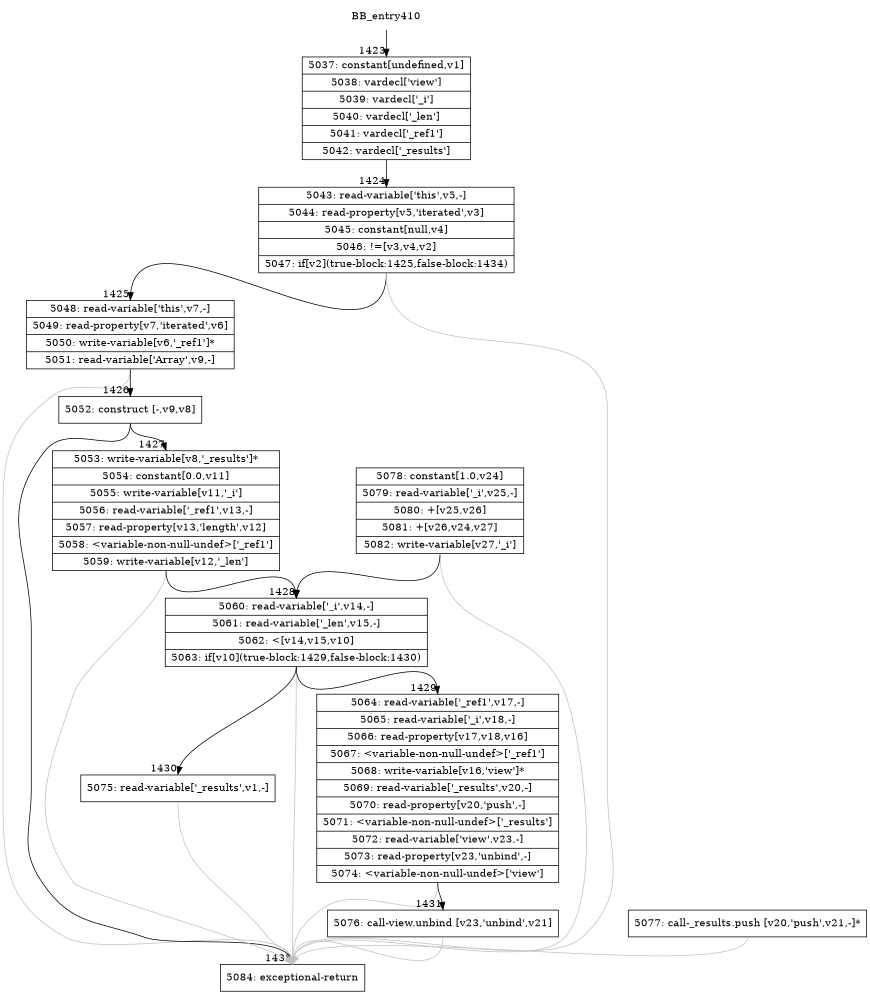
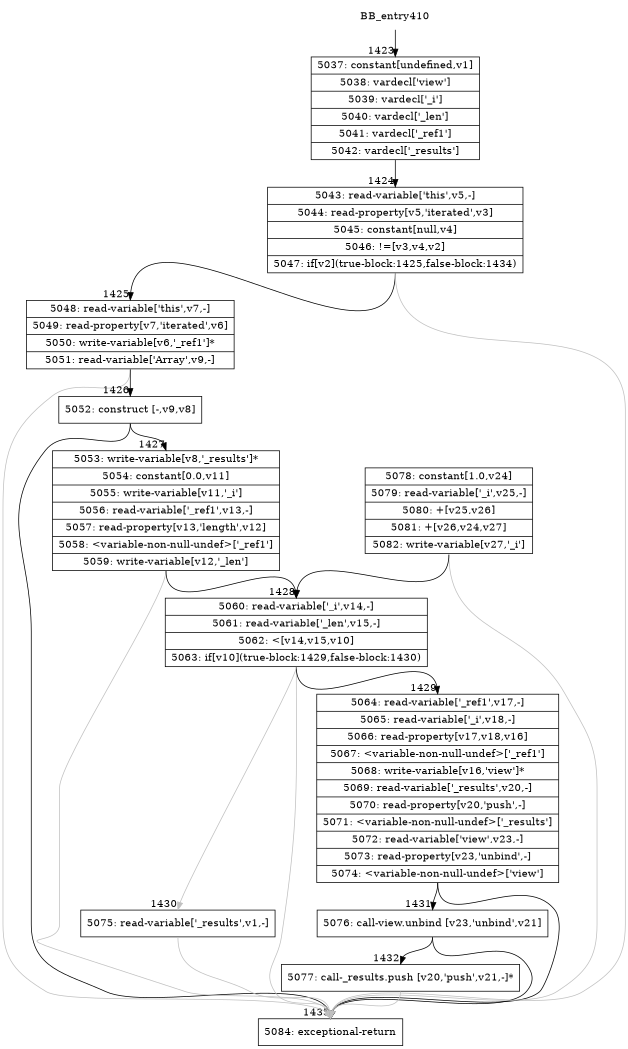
edge "5060: read-variable['_i',v14,-]" -> "5075: read-variable['_results',v1,-]": color black -> gray
edge "5064: read-variable['_ref1',v17,-]" -> "5084: exceptional-return": color gray -> black
edge "5076: call-view.unbind [v23,'unbind',v21]" -> "5077: call-_results.push [v20,'push',v21,-]*": added
edge "5076: call-view.unbind [v23,'unbind',v21]" -> "5084: exceptional-return": color gray -> black
